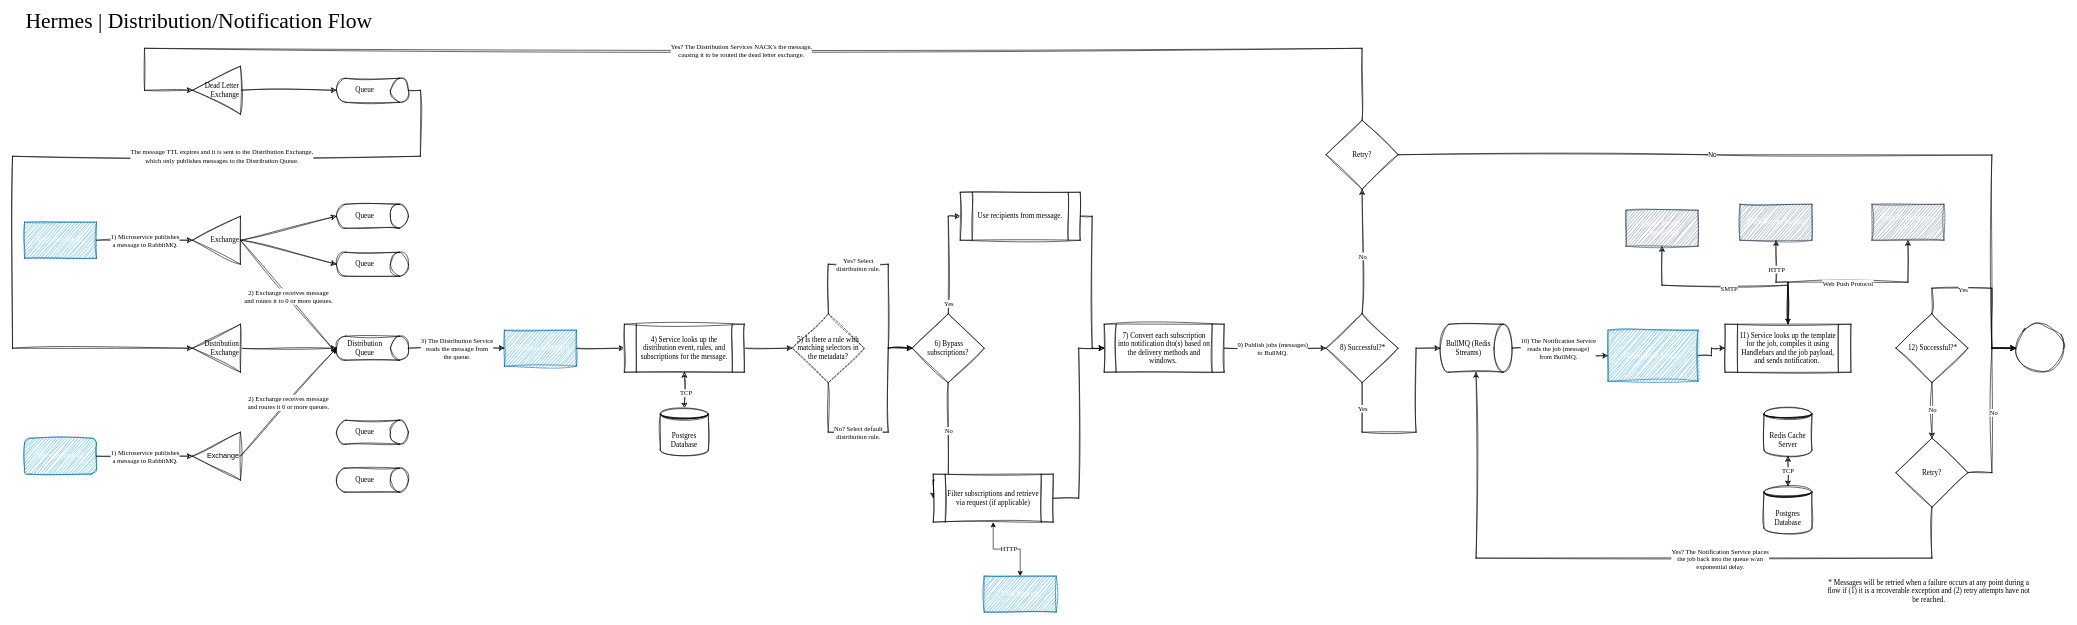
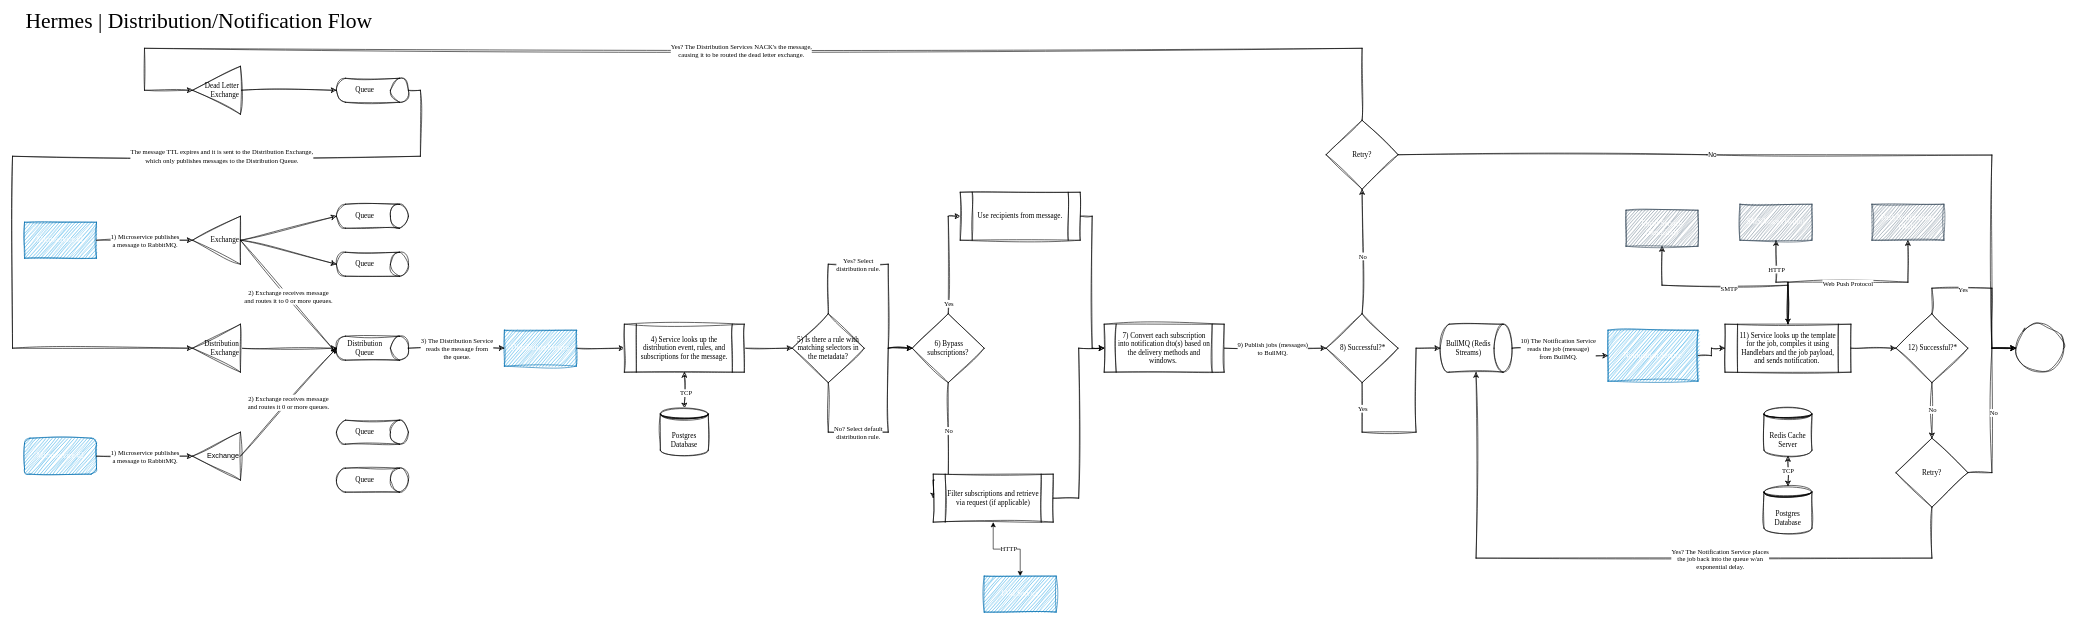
node "5) Is there a rule with matching selectors in the metadata?": style dashed -> solid
edge "11) Service looks up the template for the job, compiles it using Handlebars and the job payload, and sends notification." -> "12) Successful?*": added
node "* Messages will be retried when a failure occurs at any point during a flow if (1) it is a recoverable exception and (2) retry attempts have not be reached.": removed
